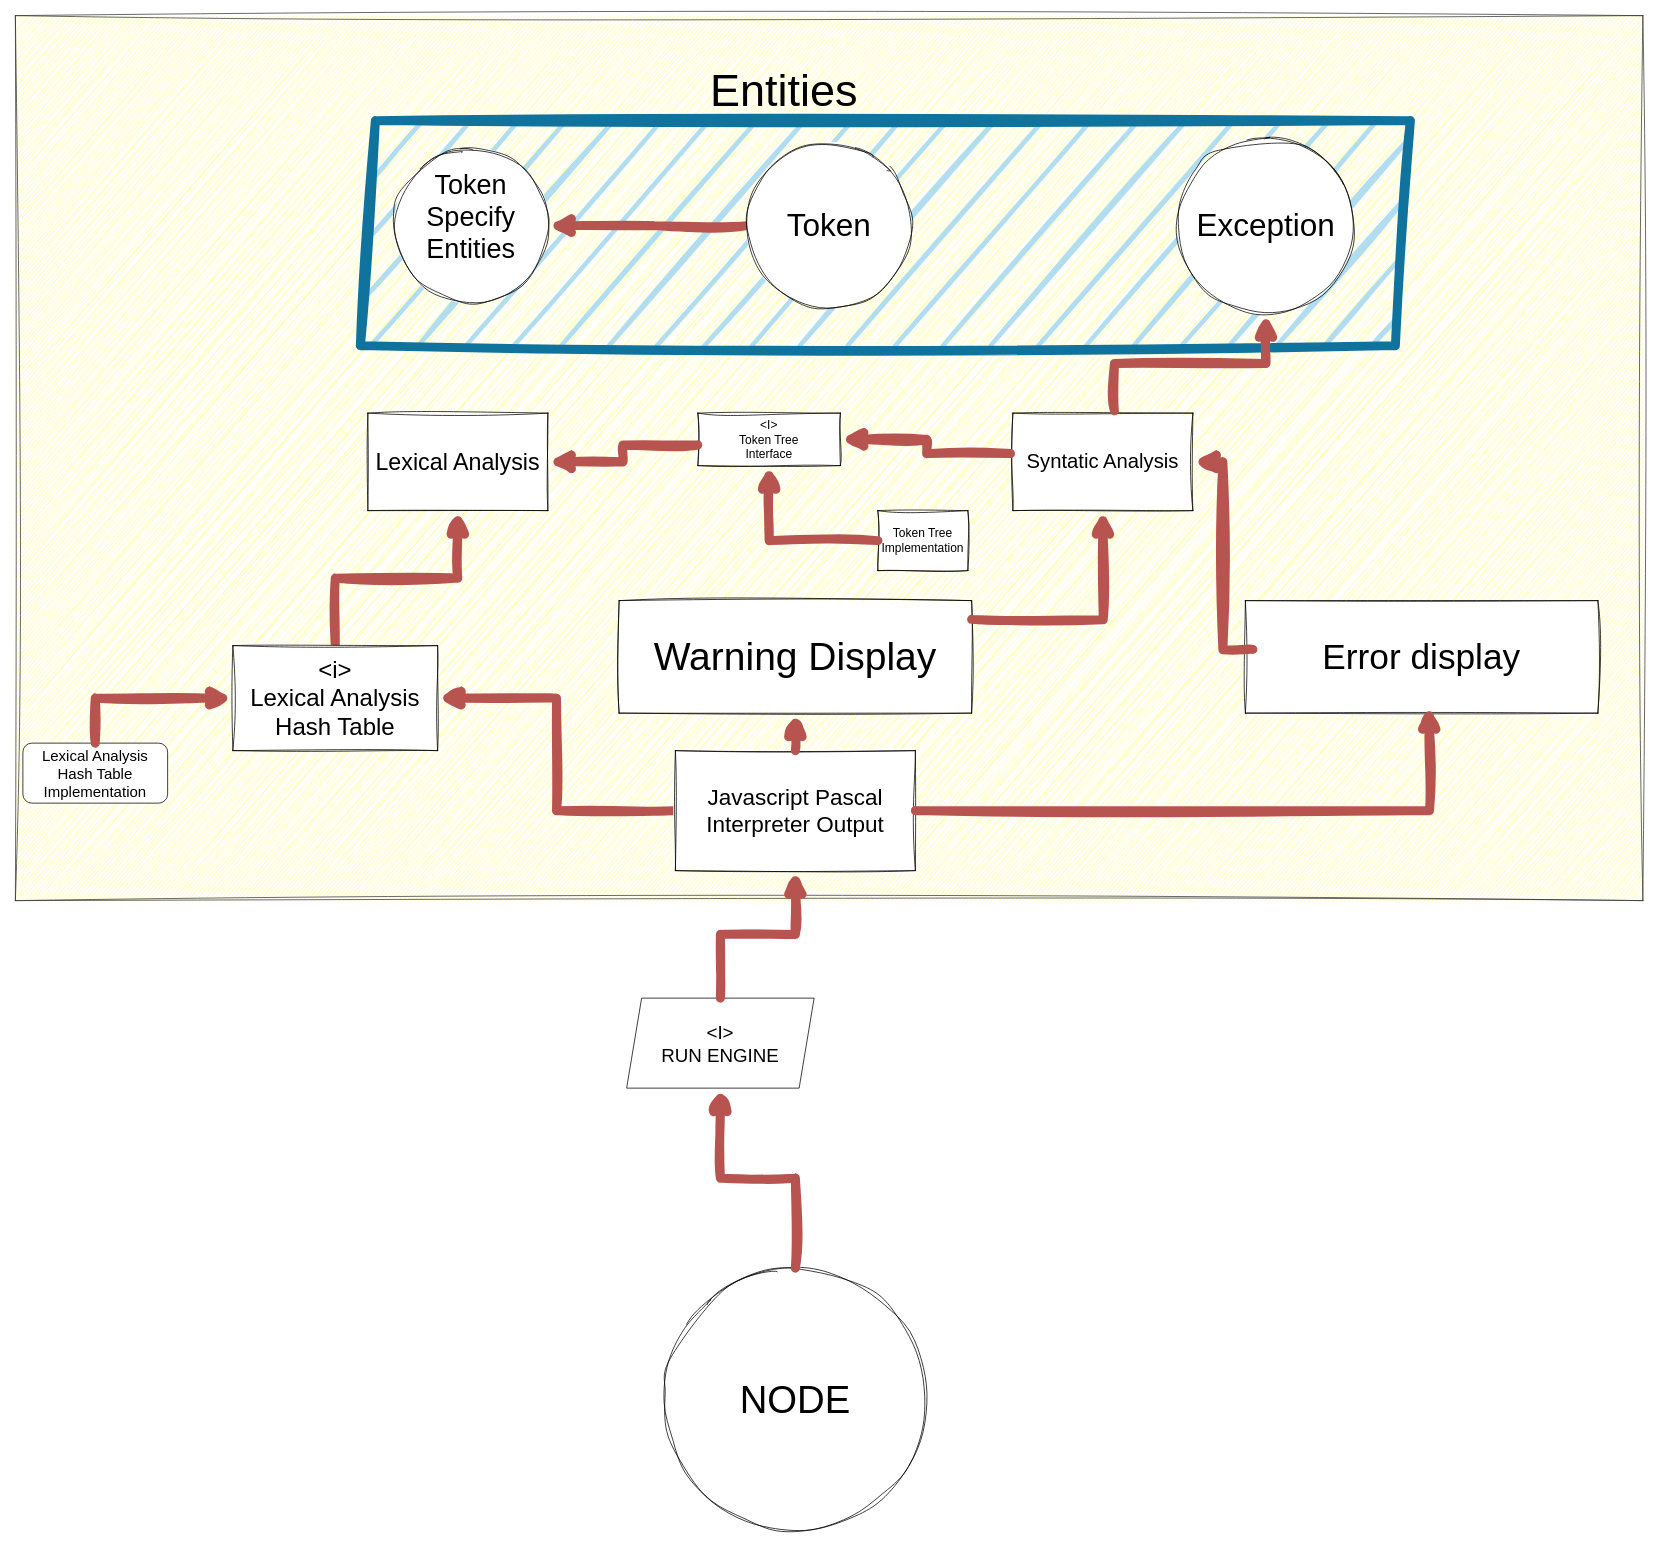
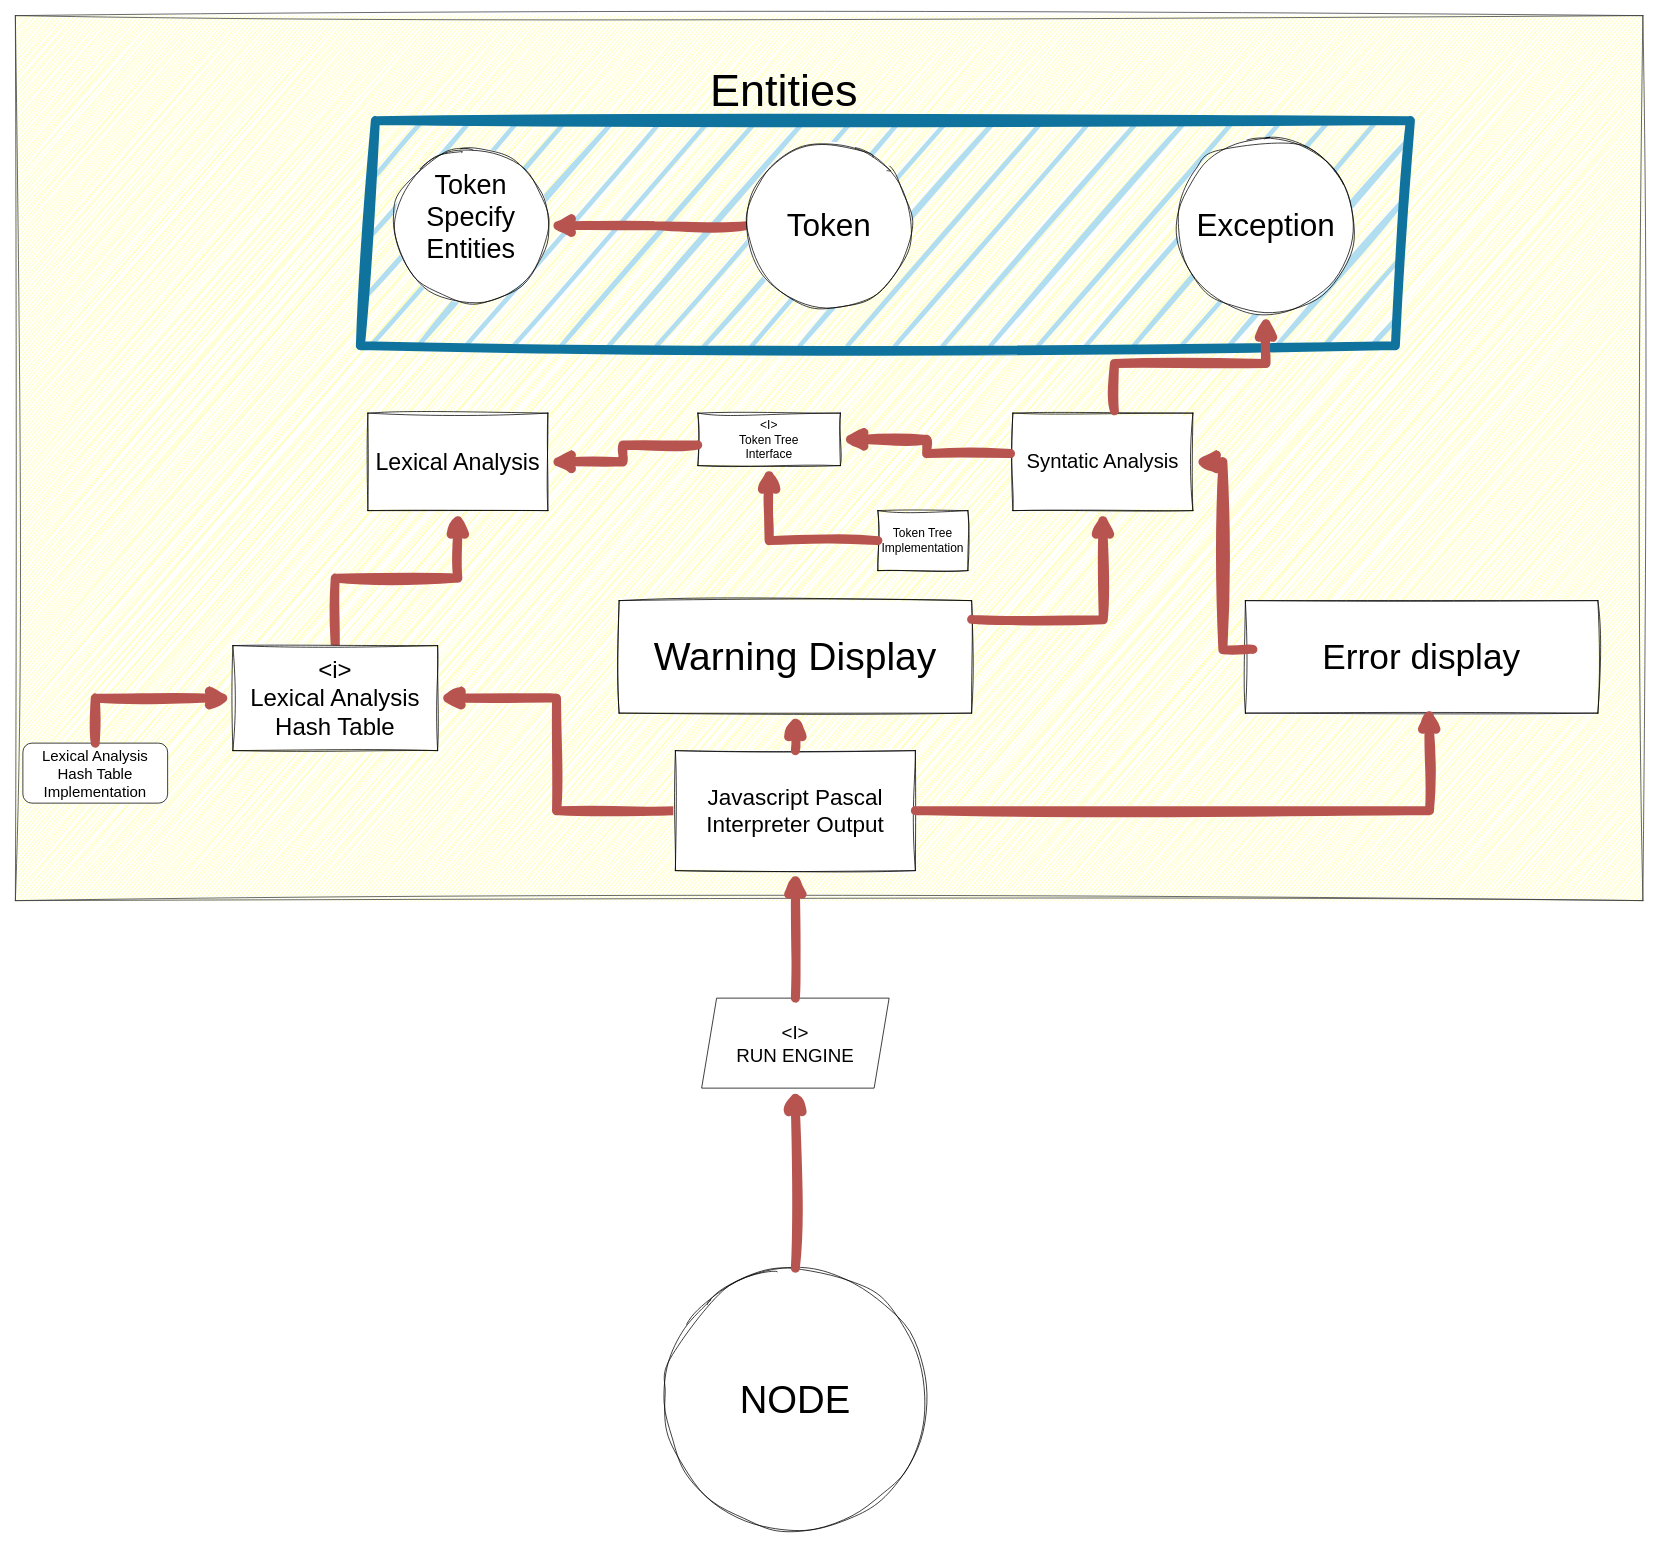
node "<I> RUN ENGINE": moved (720, 1043) -> (795, 1043)
